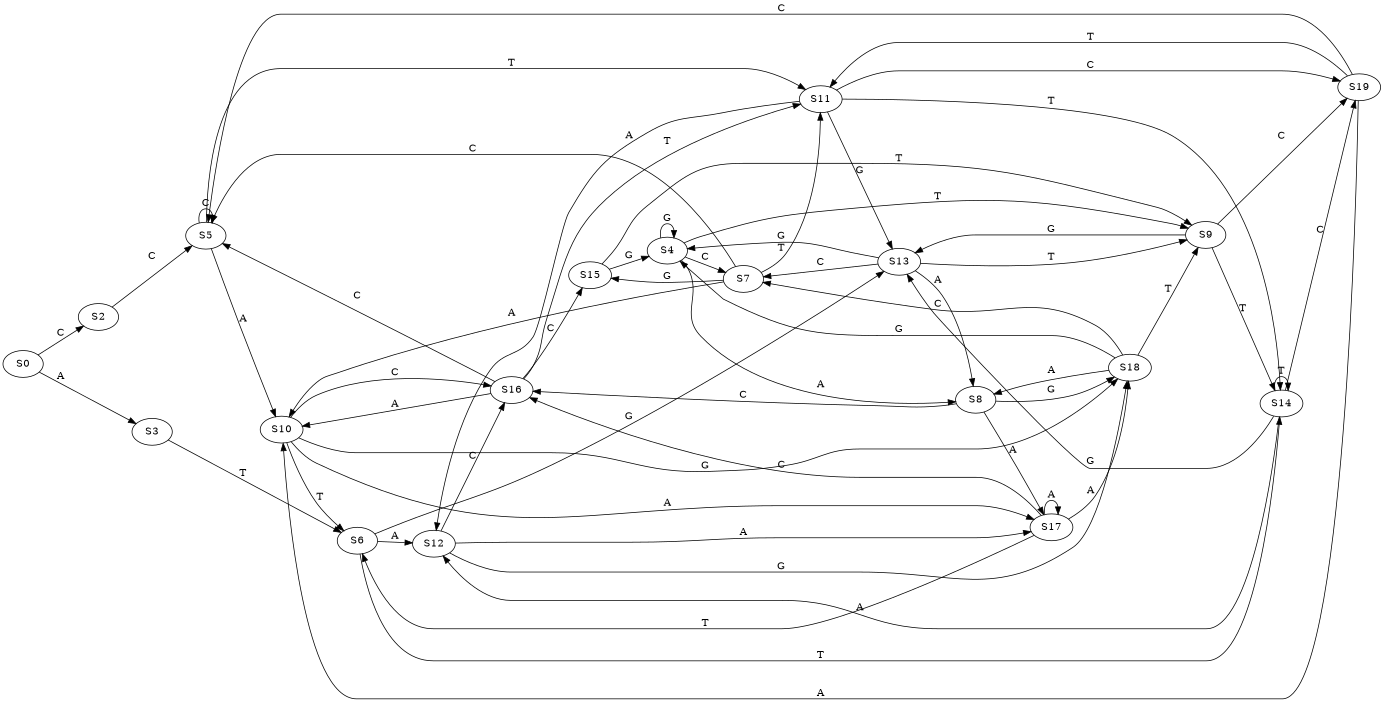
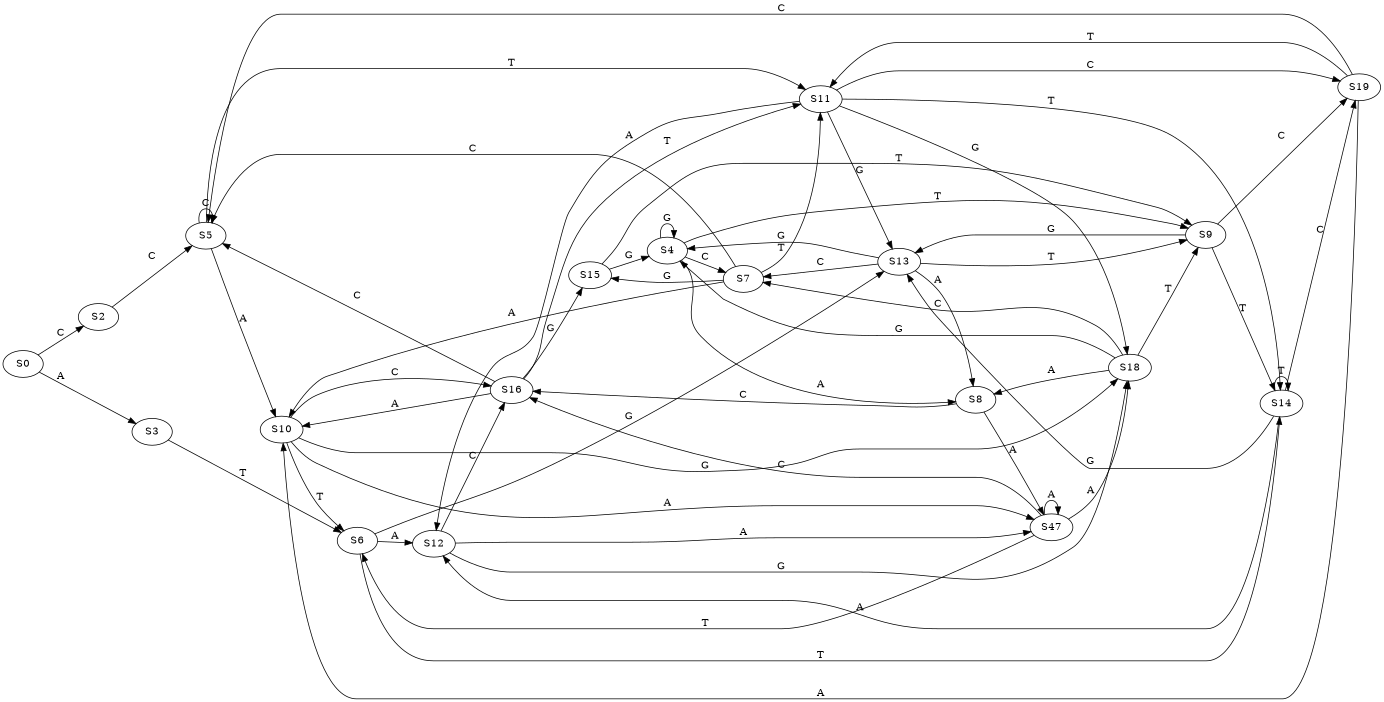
edge "S16" -> "S15": label "C" -> "G"
edge "S8" -> "S18": now "S11" -> "S18"
node "S17": label "S17" -> "S47"
